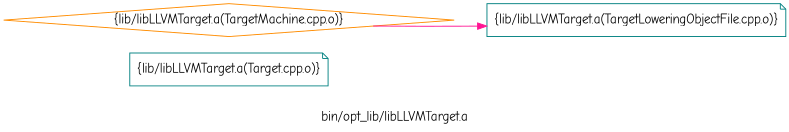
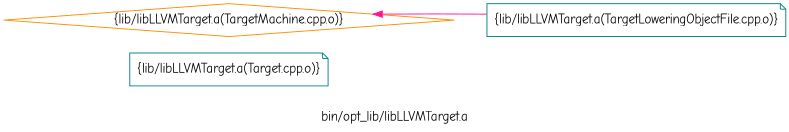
edge "{lib/libLLVMTarget.a(TargetMachine.cpp.o)}" -> "{lib/libLLVMTarget.a(TargetLoweringObjectFile.cpp.o)}": reversed
